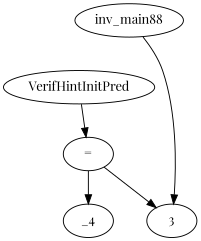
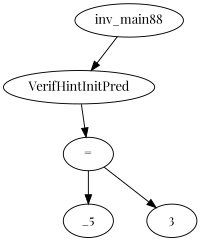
edge "inv_main88" -> "3": now "inv_main88" -> "VerifHintInitPred"
node "_4": label "_4" -> "_5"
